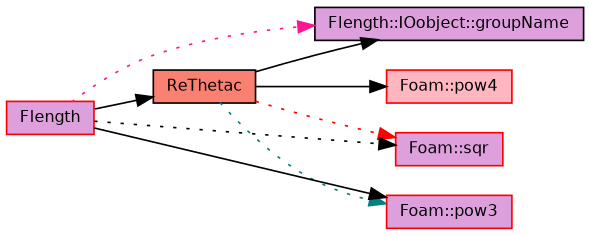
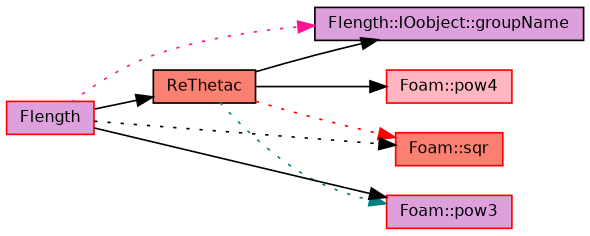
node "Foam::sqr": fillcolor plum -> salmon
